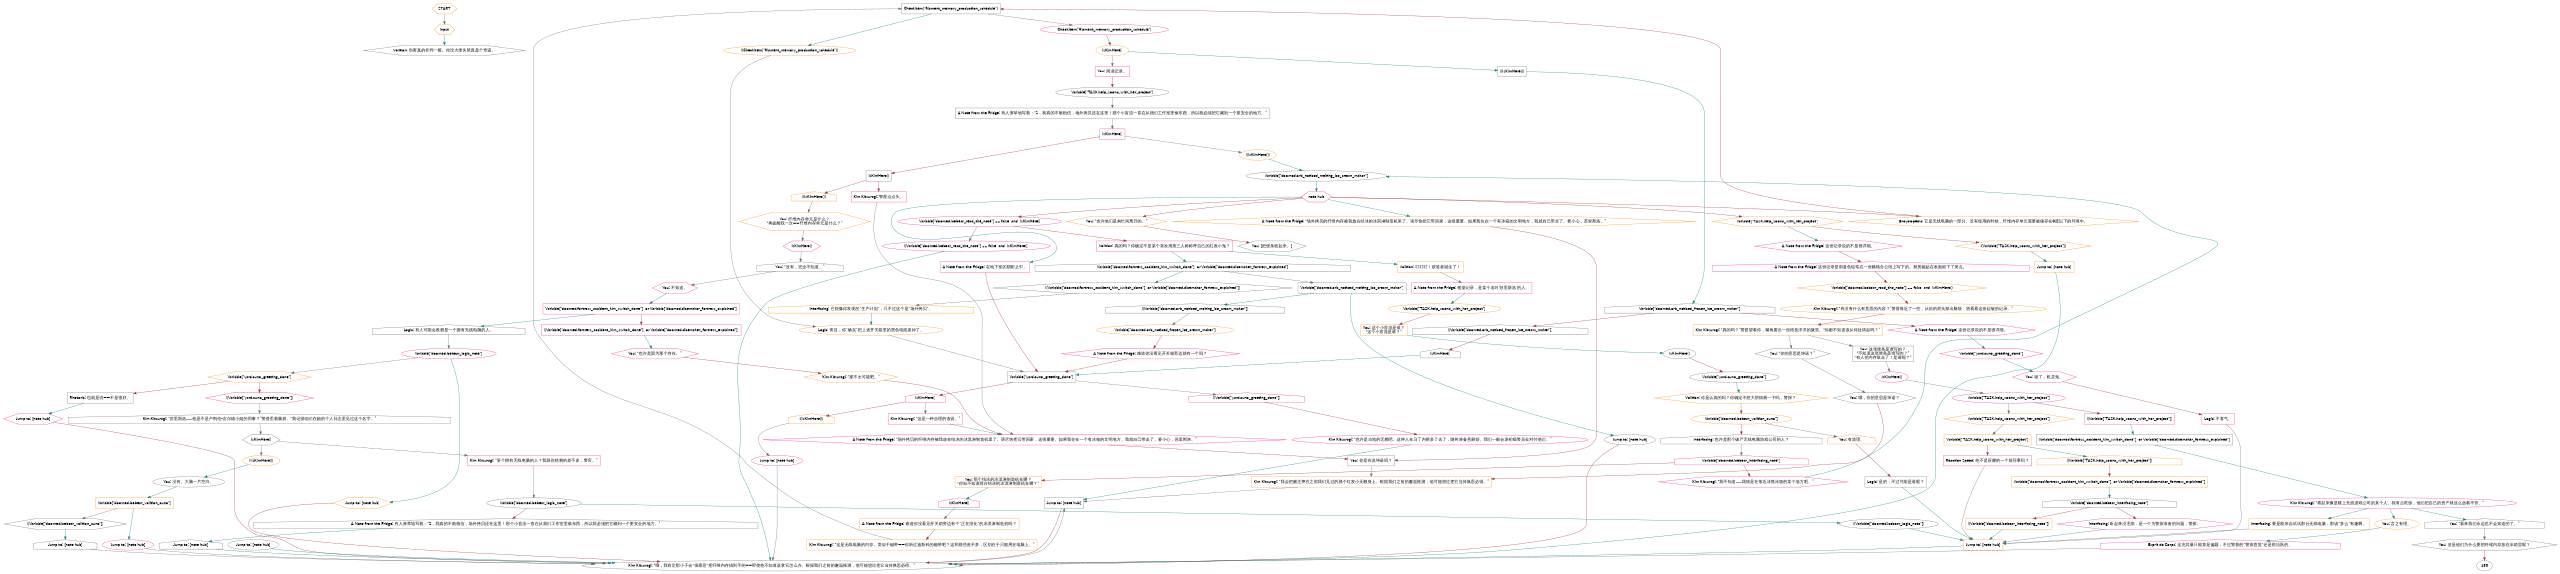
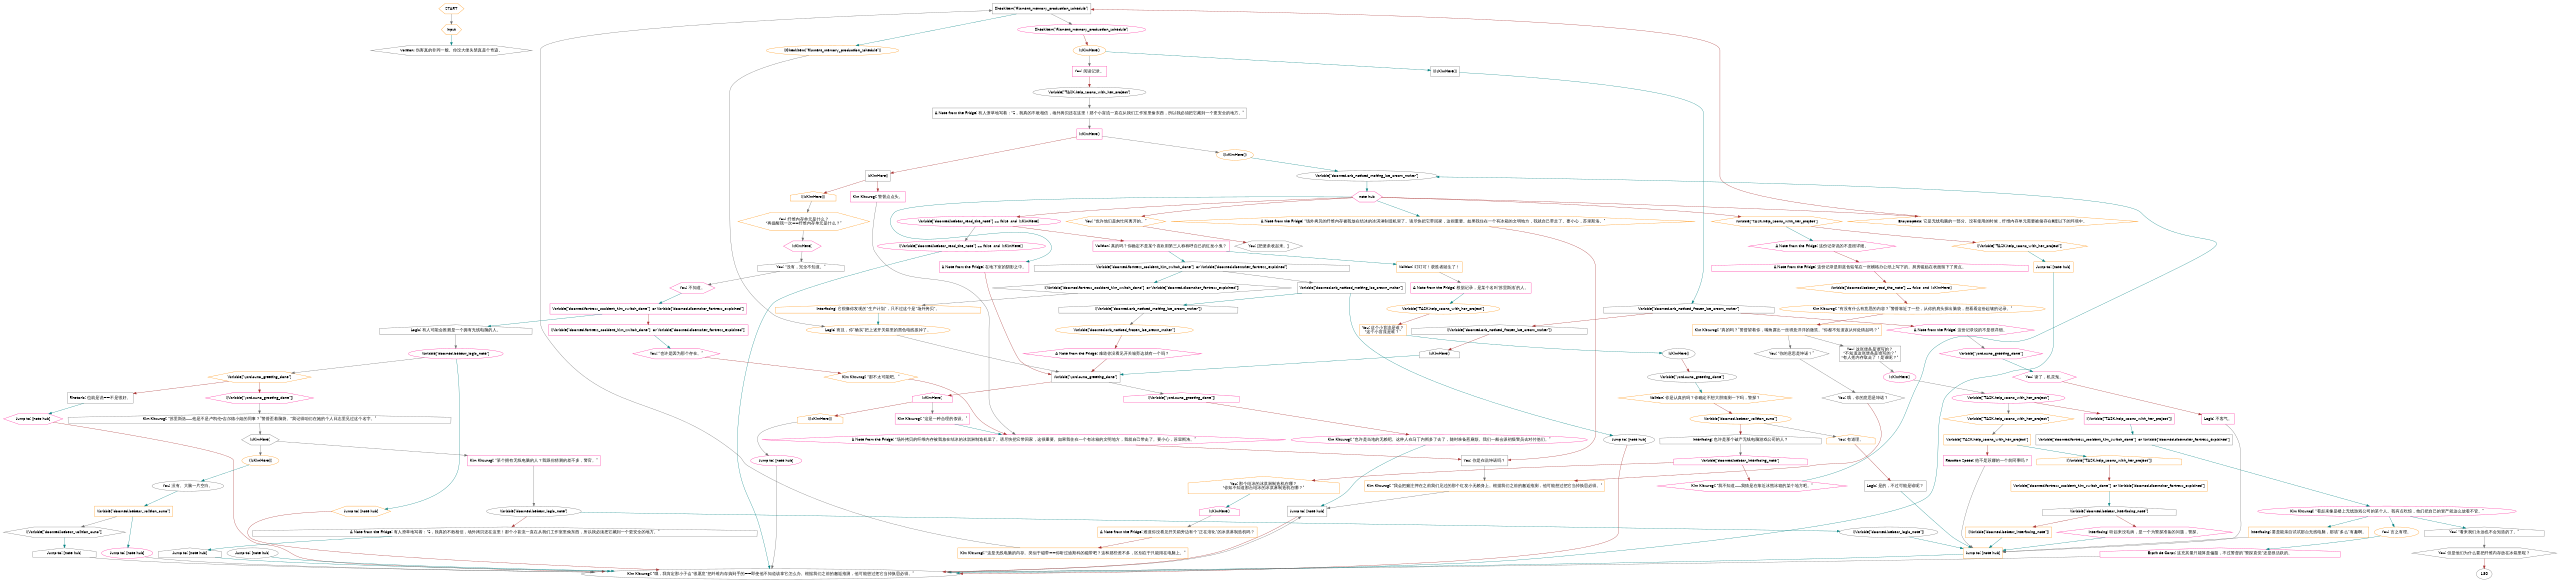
node "You: 那个结冰的冰淇淋制造机在哪？ “你知不知道那台结冰的冰淇淋制造机在哪？”": shape box -> house
